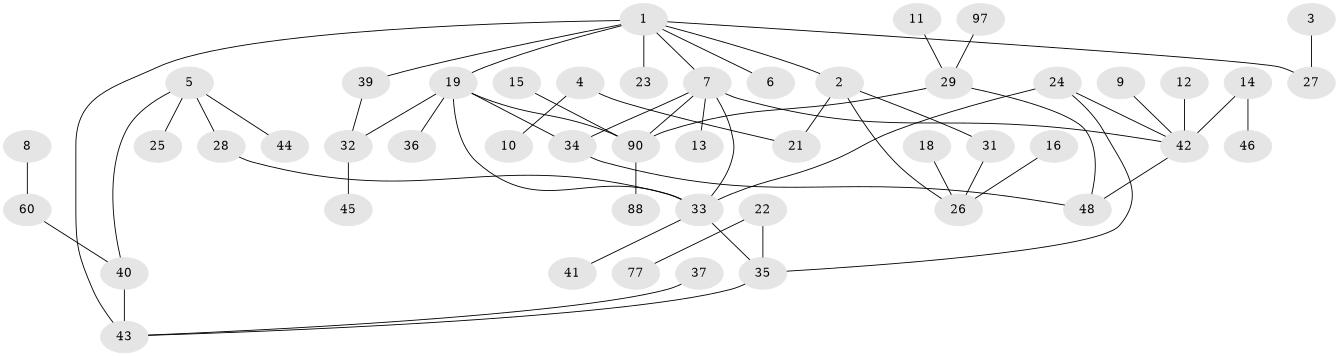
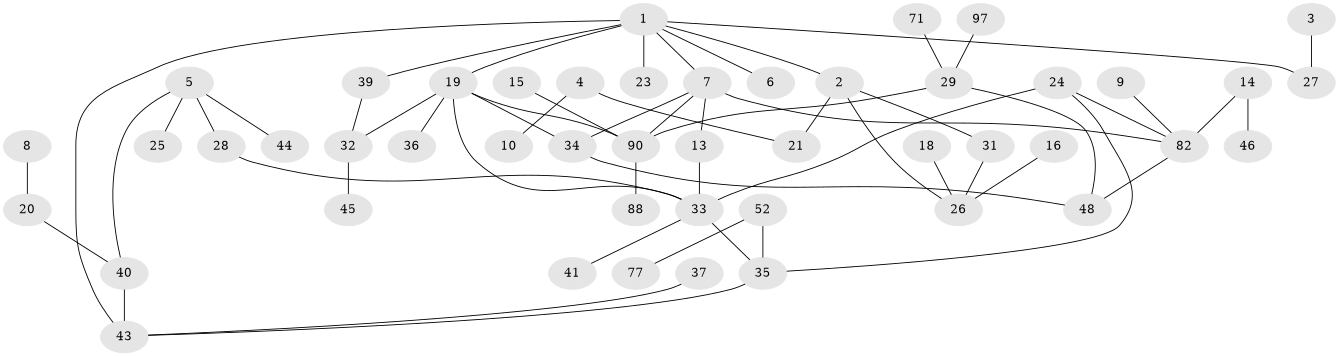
node "11": label "11" -> "71"
node "12": removed
node "42": label "42" -> "82"
edge "7" -- "33": now "13" -- "33"
node "60": label "60" -> "20"
node "22": label "22" -> "52"
